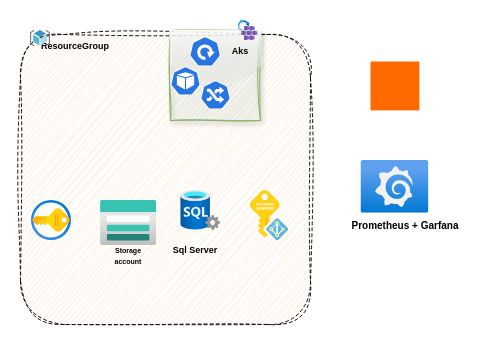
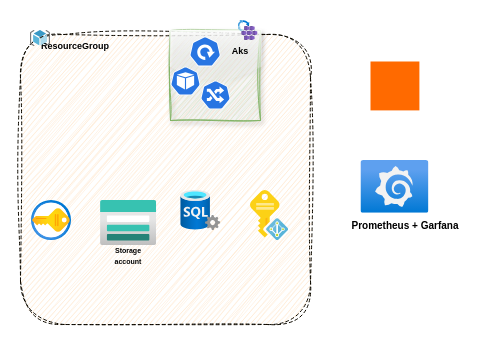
node "Sql Server": removed
